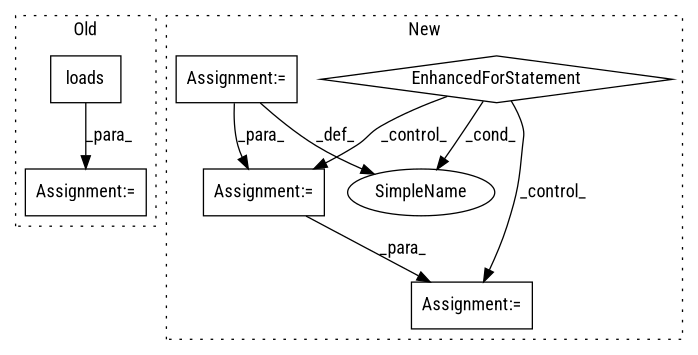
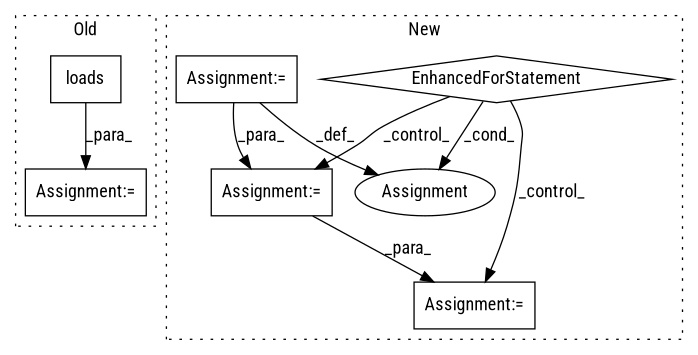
node "SimpleName": label "SimpleName" -> "Assignment"
